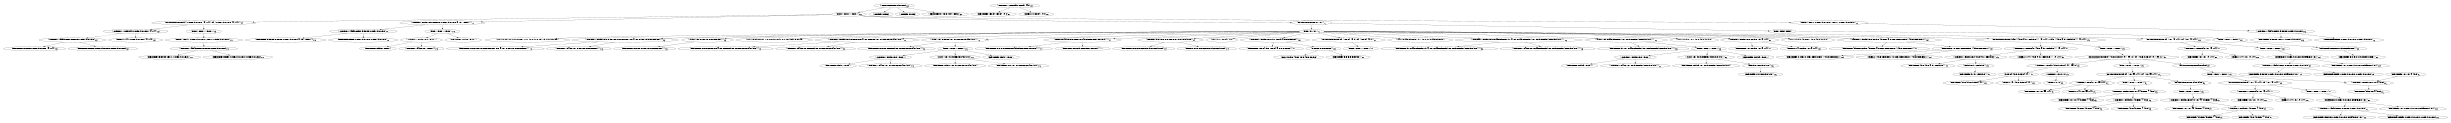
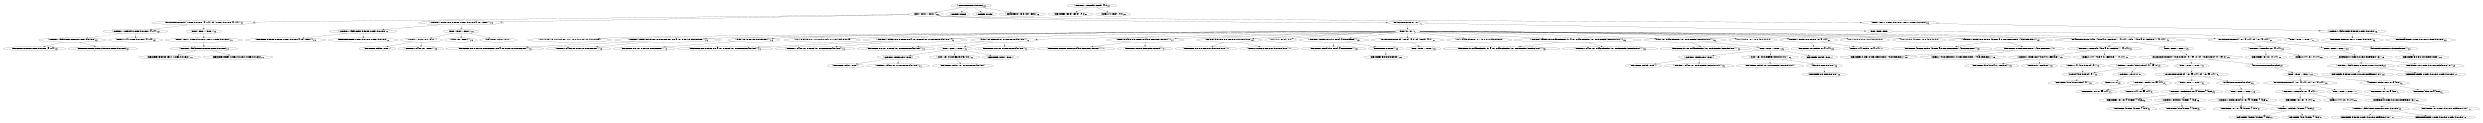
node "(<init>,new Vector())": added
edge "(execute,exe.execute())" -> "(LOCAL,String line: java.lang.String)": now "(BLOCK,try,try)" -> "(LOCAL,String line: java.lang.String)"
edge "(<init>,new PumpStreamHandler(out))" -> "(IDENTIFIER,out,new PumpStreamHandler(out))": now "(<init>,new Execute(new PumpStreamHandler(out)))" -> "(IDENTIFIER,out,new PumpStreamHandler(out))"
node "(IDENTIFIER,in,in.readLine())": removed
edge "(indexOf,line.indexOf('='))" -> "(LITERAL,'=',line.indexOf('='))": reversed
edge "(IDENTIFIER,var,var = line)" -> "(<operator>.assignment,var = line)": reversed
